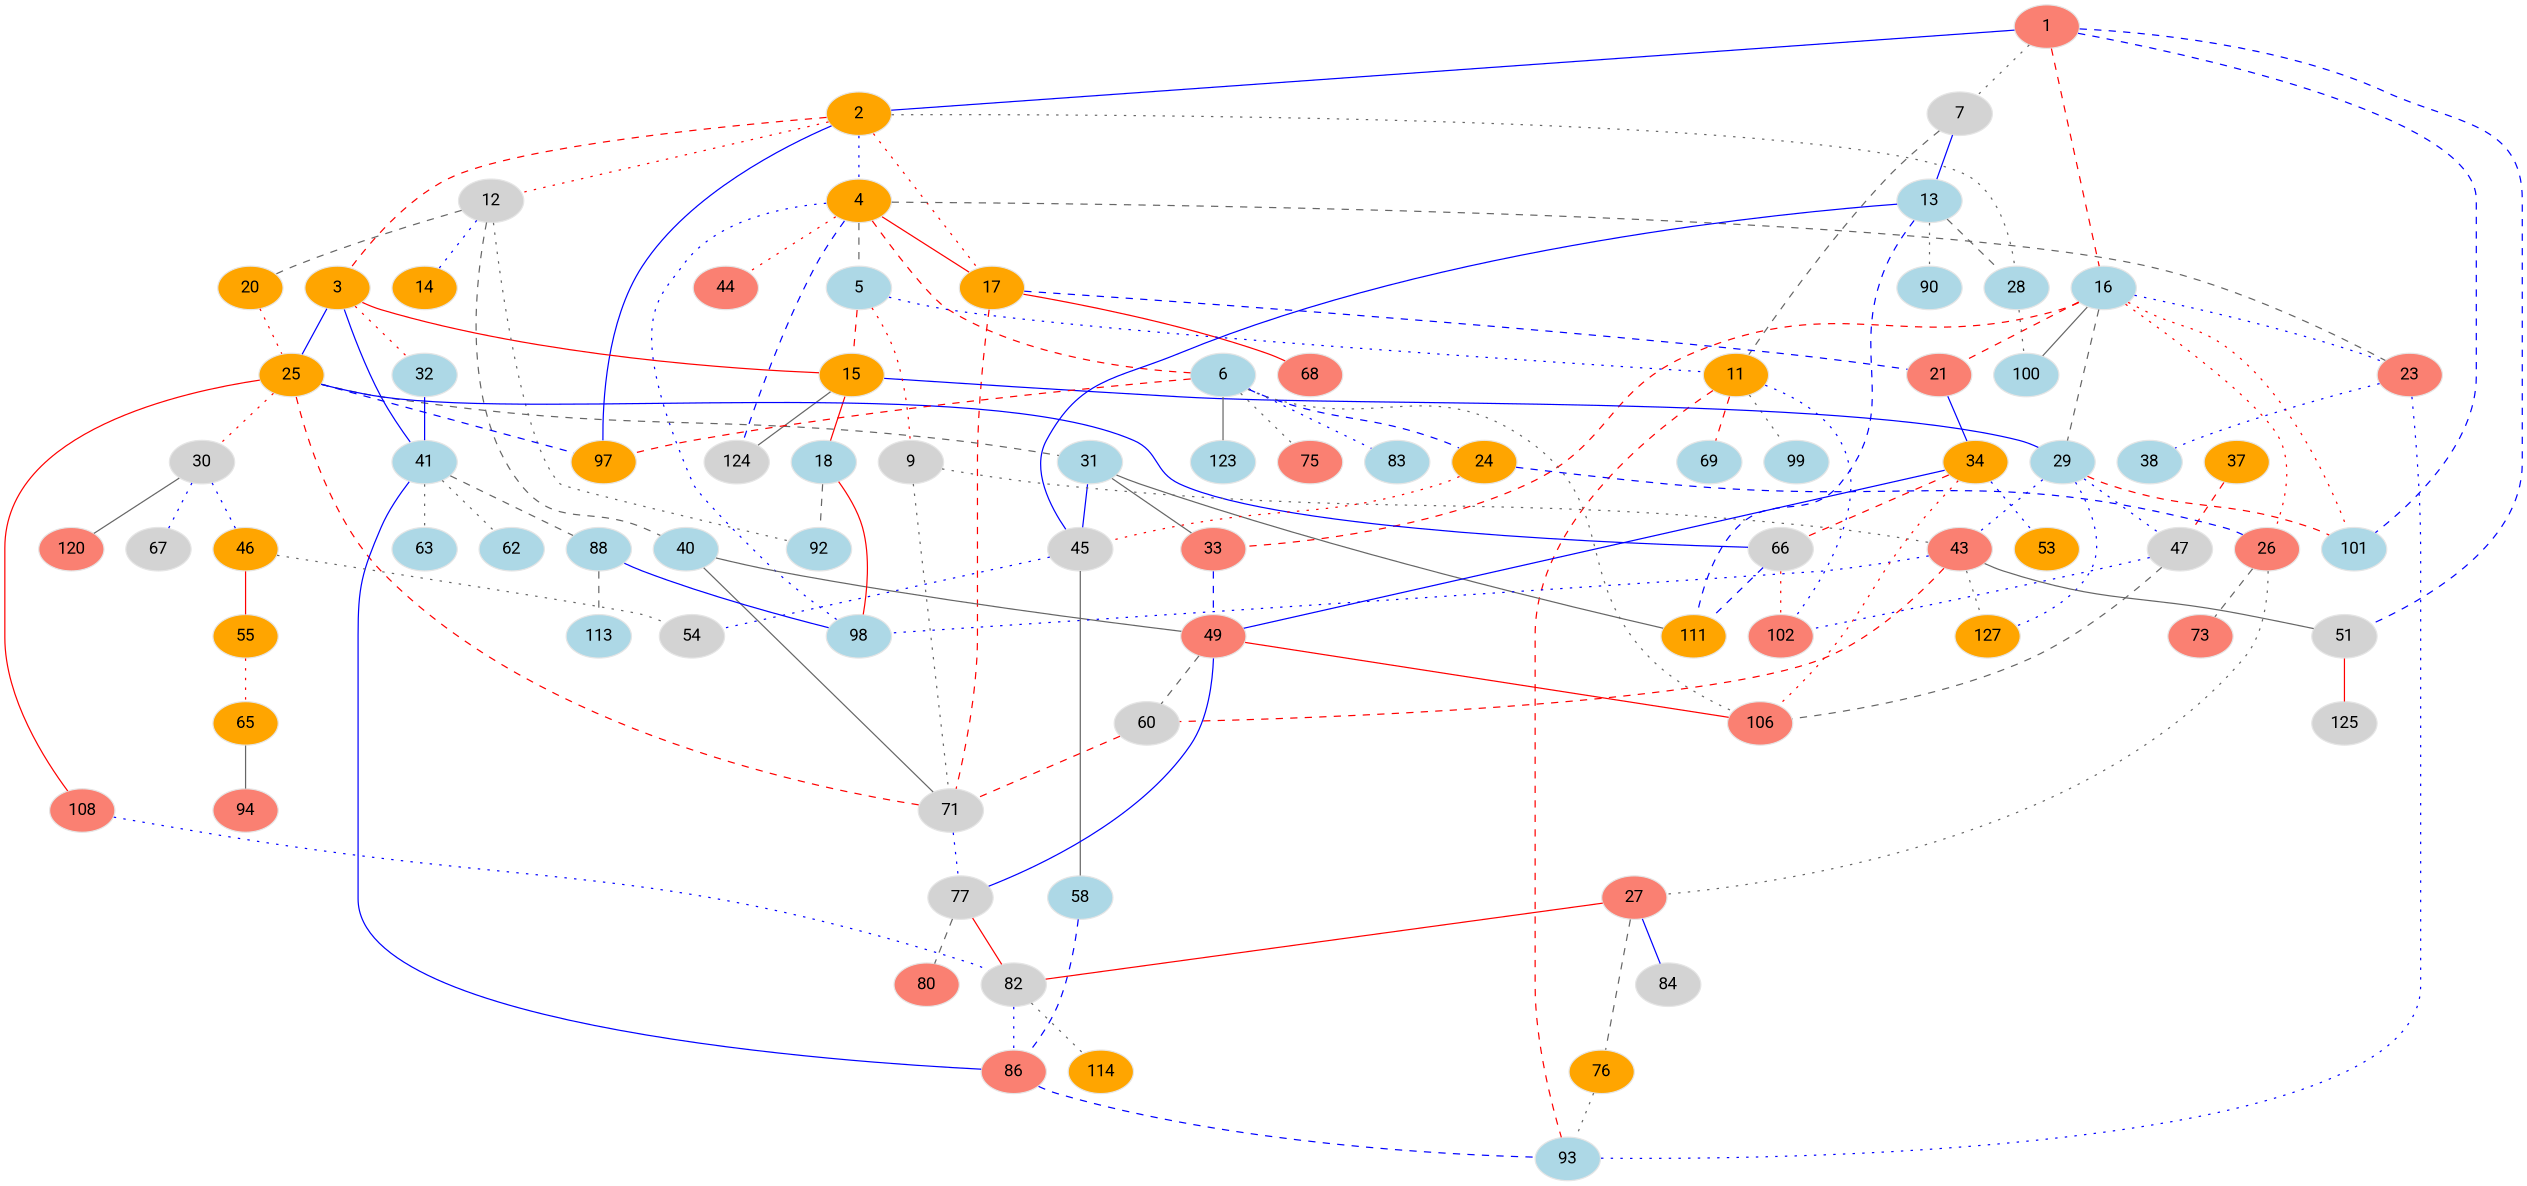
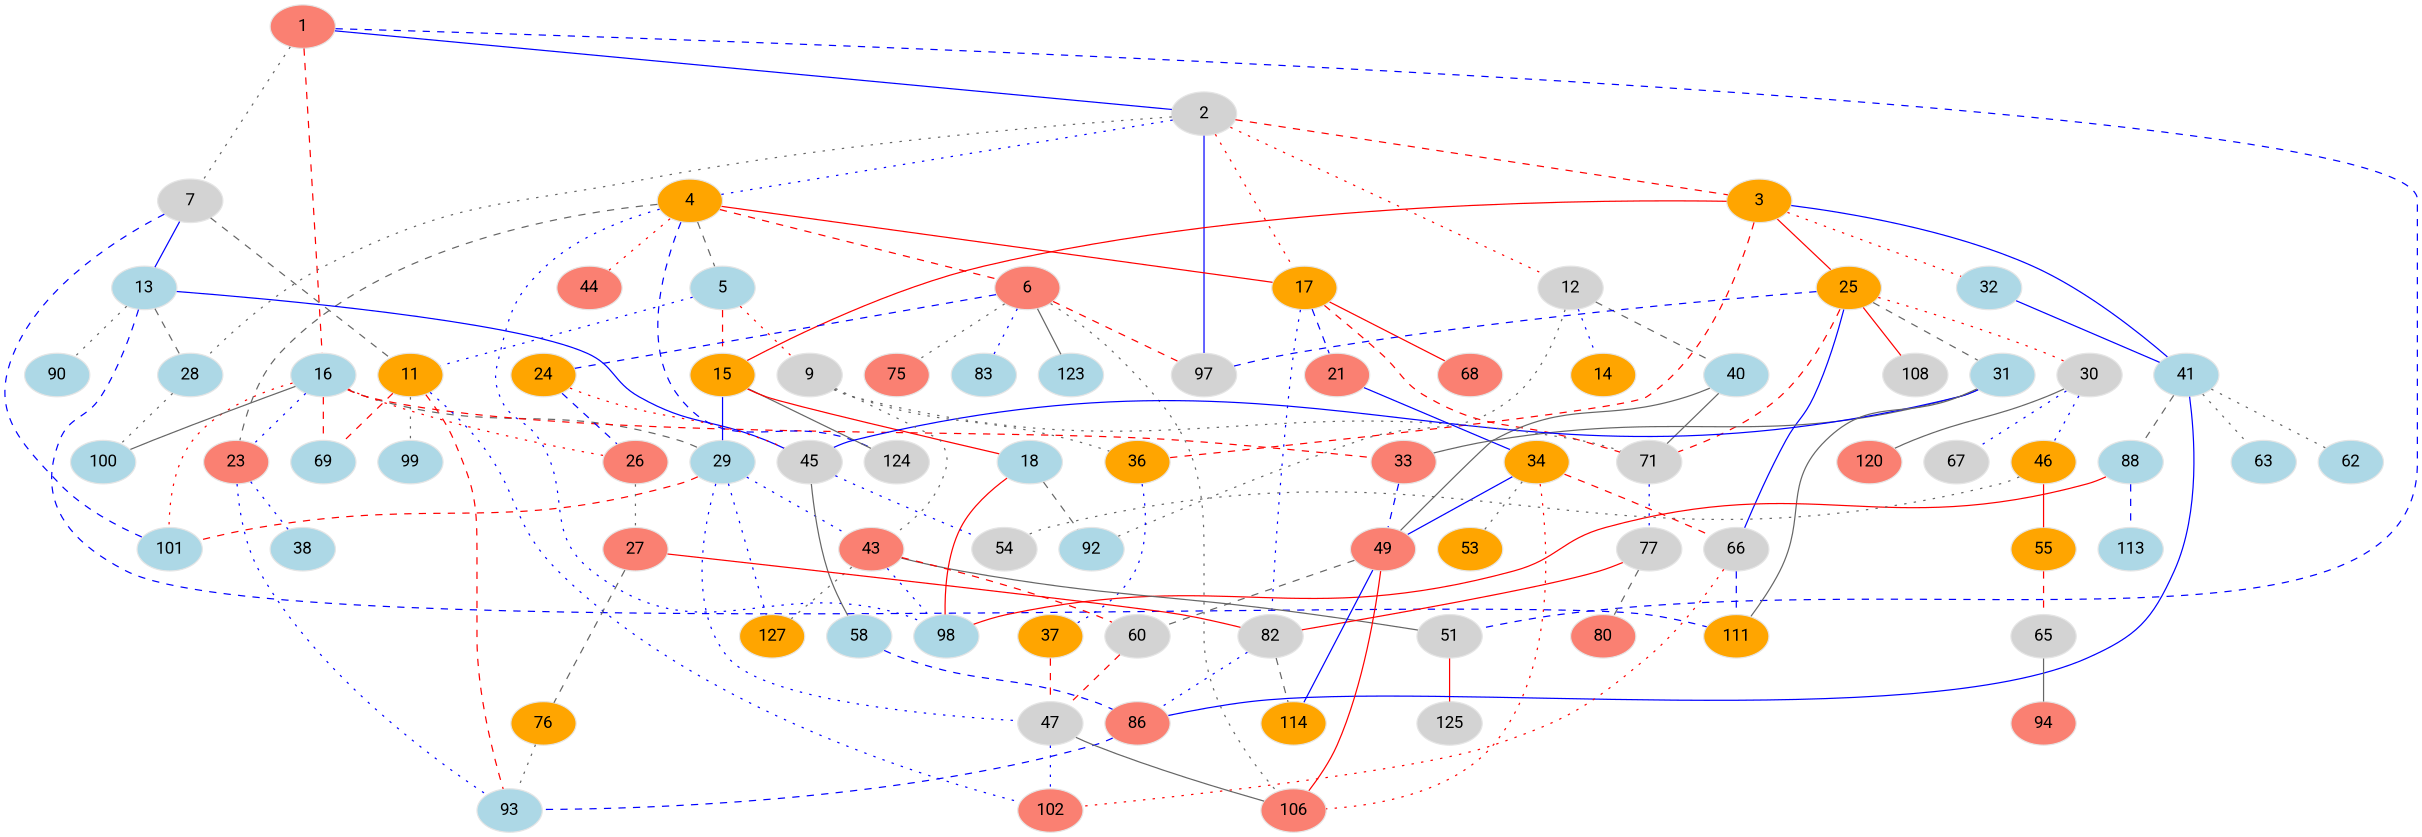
node "2": fillcolor orange -> lightgrey
edge "1" -- "101": now "7" -- "101"
node "20": removed
edge "16" -- "21": now "16" -- "69"
edge "3" -- "25": color blue -> red
node "6": fillcolor lightblue -> salmon
node "97": fillcolor orange -> lightgrey
node "36": added
edge "34" -- "53": color blue -> gray40
edge "88" -- "113": color gray40 -> blue
edge "88" -- "98": color blue -> red
node "73": removed
edge "47" -- "106": style dashed -> solid
edge "55" -- "65": style dotted -> dashed
node "65": fillcolor orange -> lightgrey
edge "60" -- "71": now "60" -- "47"
edge "49" -- "77": now "49" -- "114"
node "108": fillcolor salmon -> lightgrey
edge "108" -- "82": now "17" -- "82"
node "84": removed
edge "82" -- "114": style dotted -> dashed
